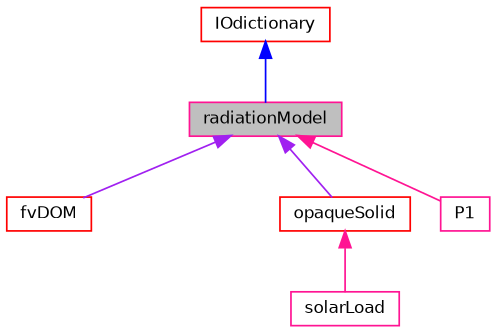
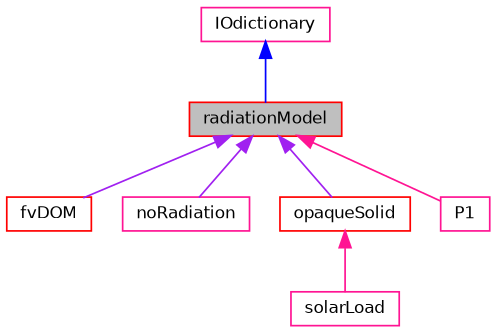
node "IOdictionary": color red -> deeppink
node "radiationModel": color deeppink -> red
node "noRadiation": added
